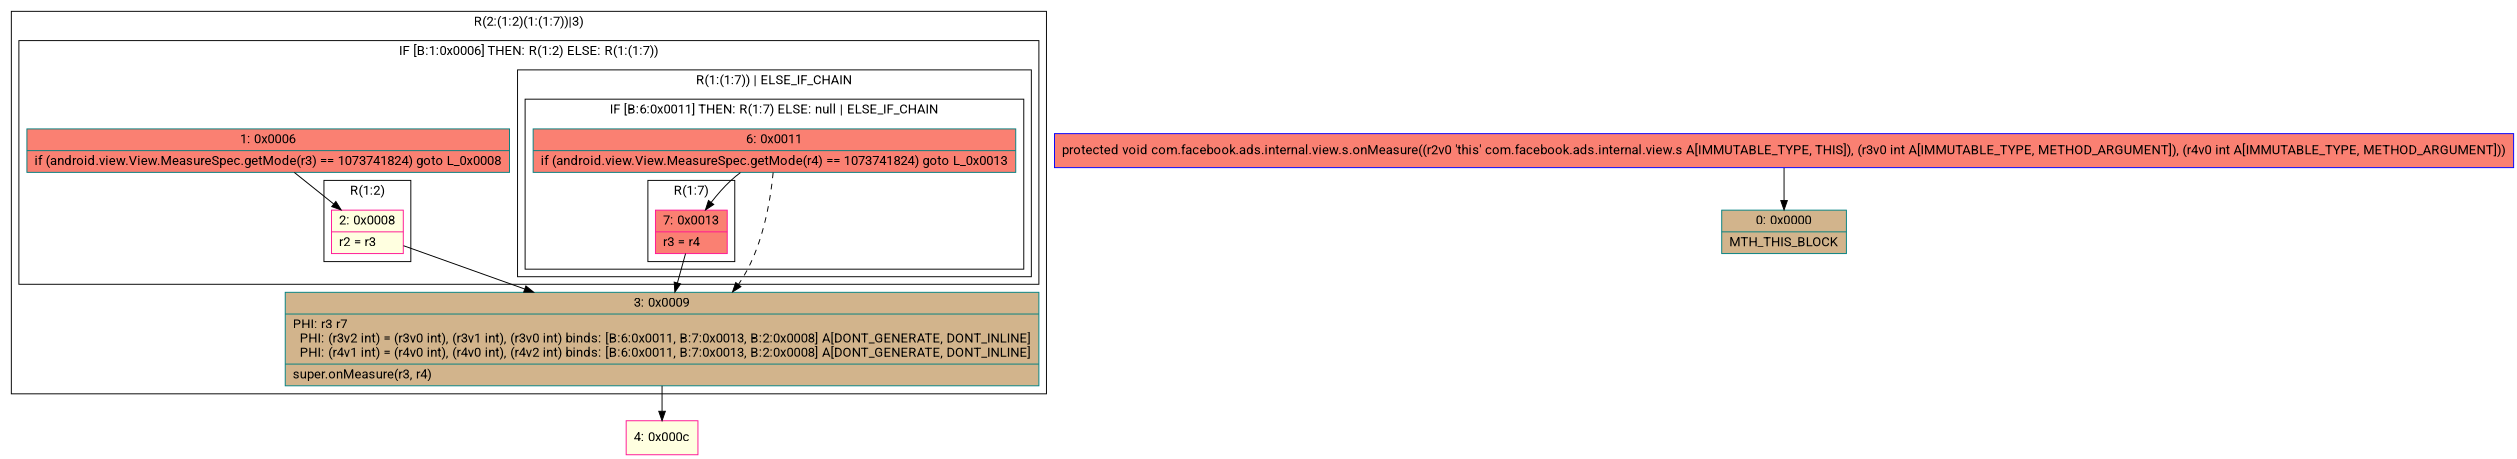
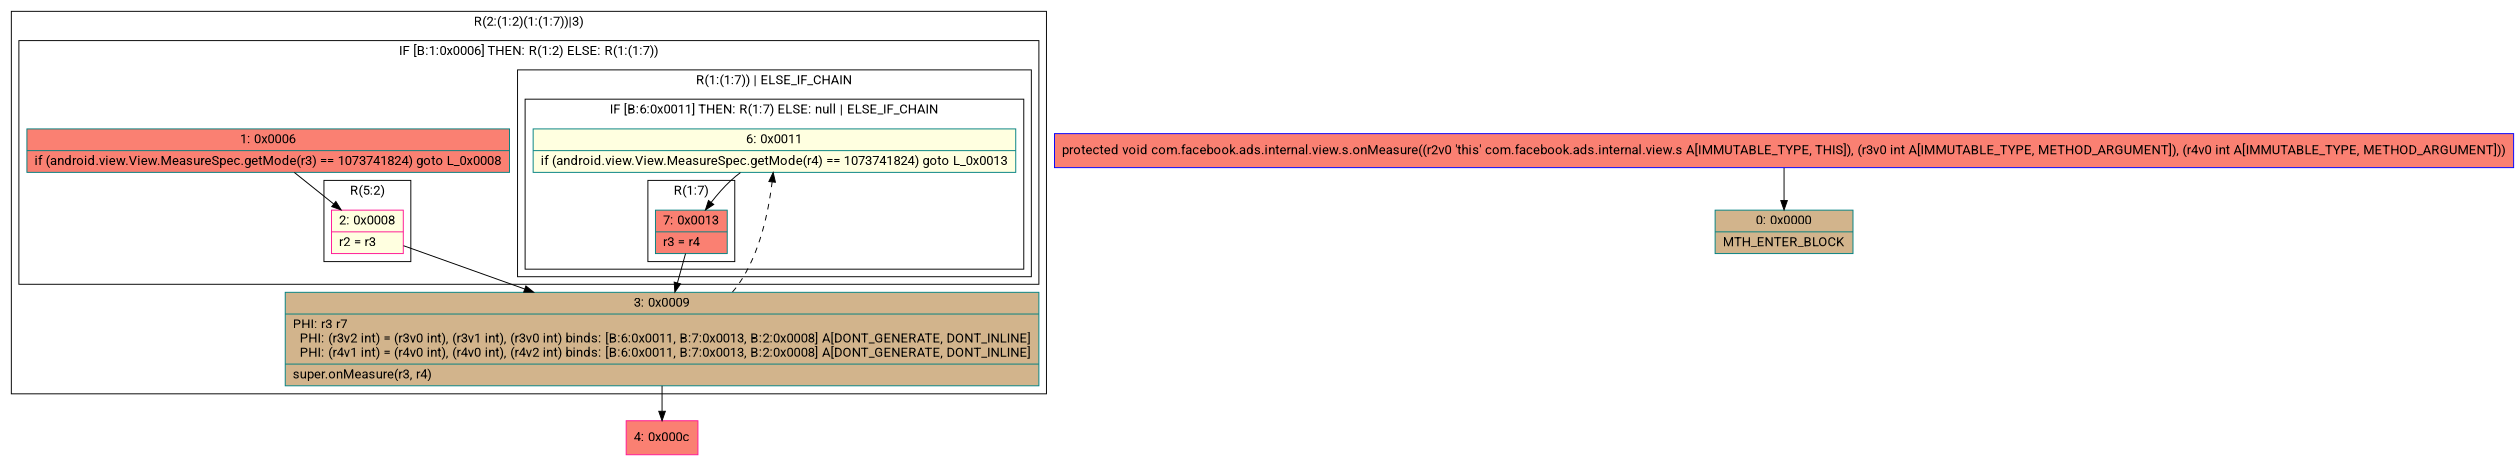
node "6: 0x0011": fillcolor salmon -> lightyellow
cluster "R(1:2)": label "R(1:2)" -> "R(5:2)"
edge "6: 0x0011" -> "3: 0x0009": reversed
node "7: 0x0013": color deeppink -> teal
node "0: 0x0000": text "MTH_THIS_BLOCK" -> "MTH_ENTER_BLOCK"
node "4: 0x000c": fillcolor lightyellow -> salmon
